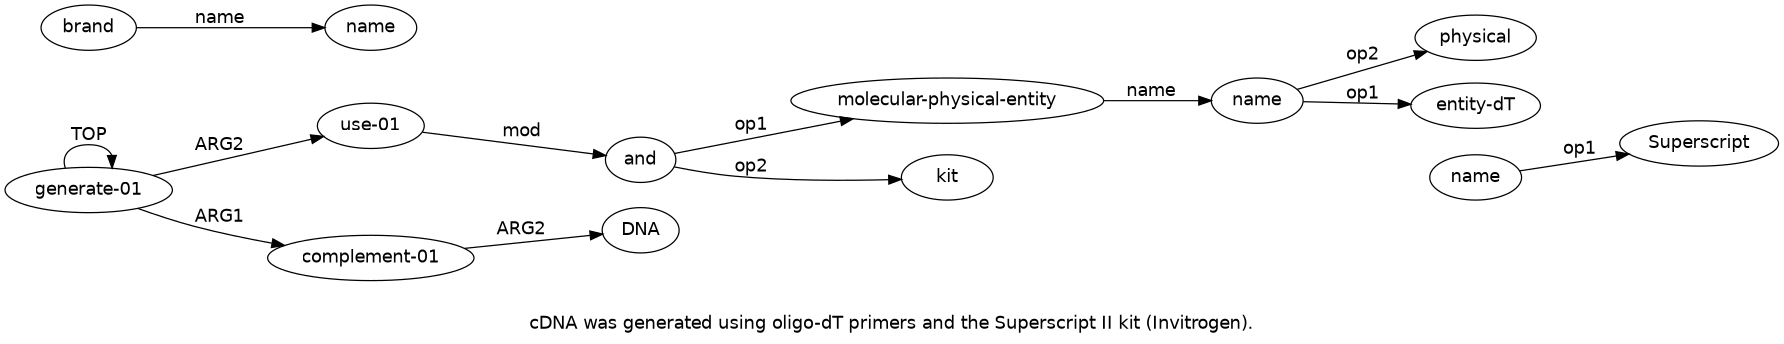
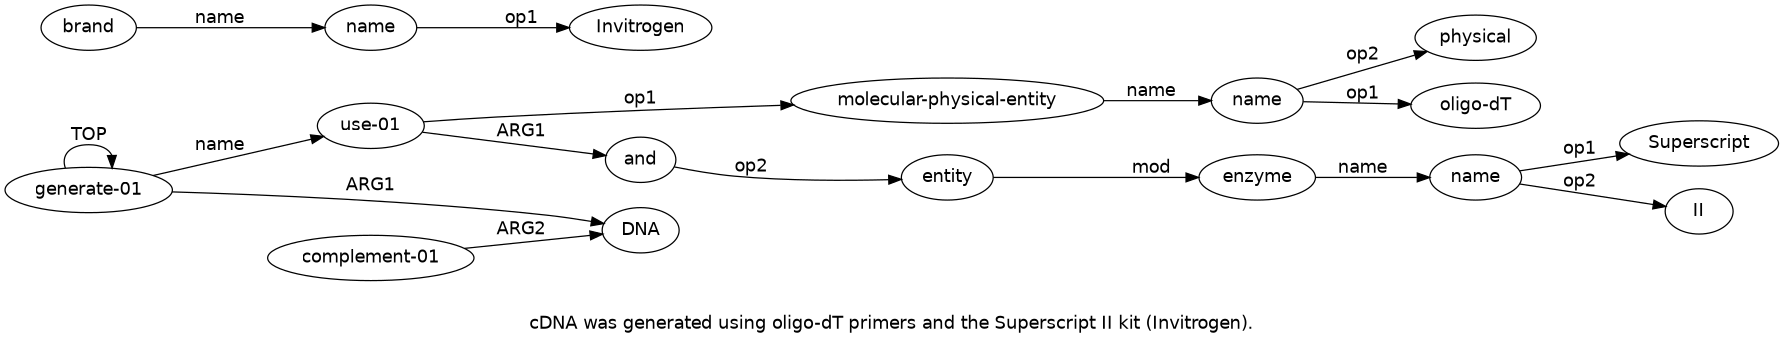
node "Invitrogen": added
node "entity-dT": label "entity-dT" -> "oligo-dT"
edge "use-01" -> "and": label "mod" -> "ARG1"
edge "and" -> "molecular-physical-entity": now "use-01" -> "molecular-physical-entity"
edge "generate-01" -> "use-01": label "ARG2" -> "name"
node "kit": label "kit" -> "entity"
node "enzyme": added
node "II": added
edge "generate-01" -> "complement-01": now "generate-01" -> "DNA"
